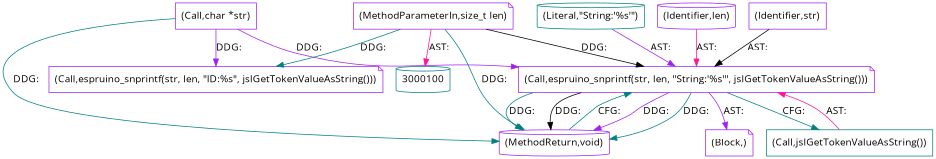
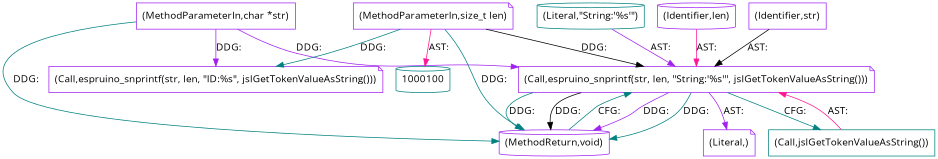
node "(Call,char *str)": label "(Call,char *str)" -> "(MethodParameterIn,char *str)"
node "3000100": label "3000100" -> "1000100"
node "(Block,)": label "(Block,)" -> "(Literal,)"
